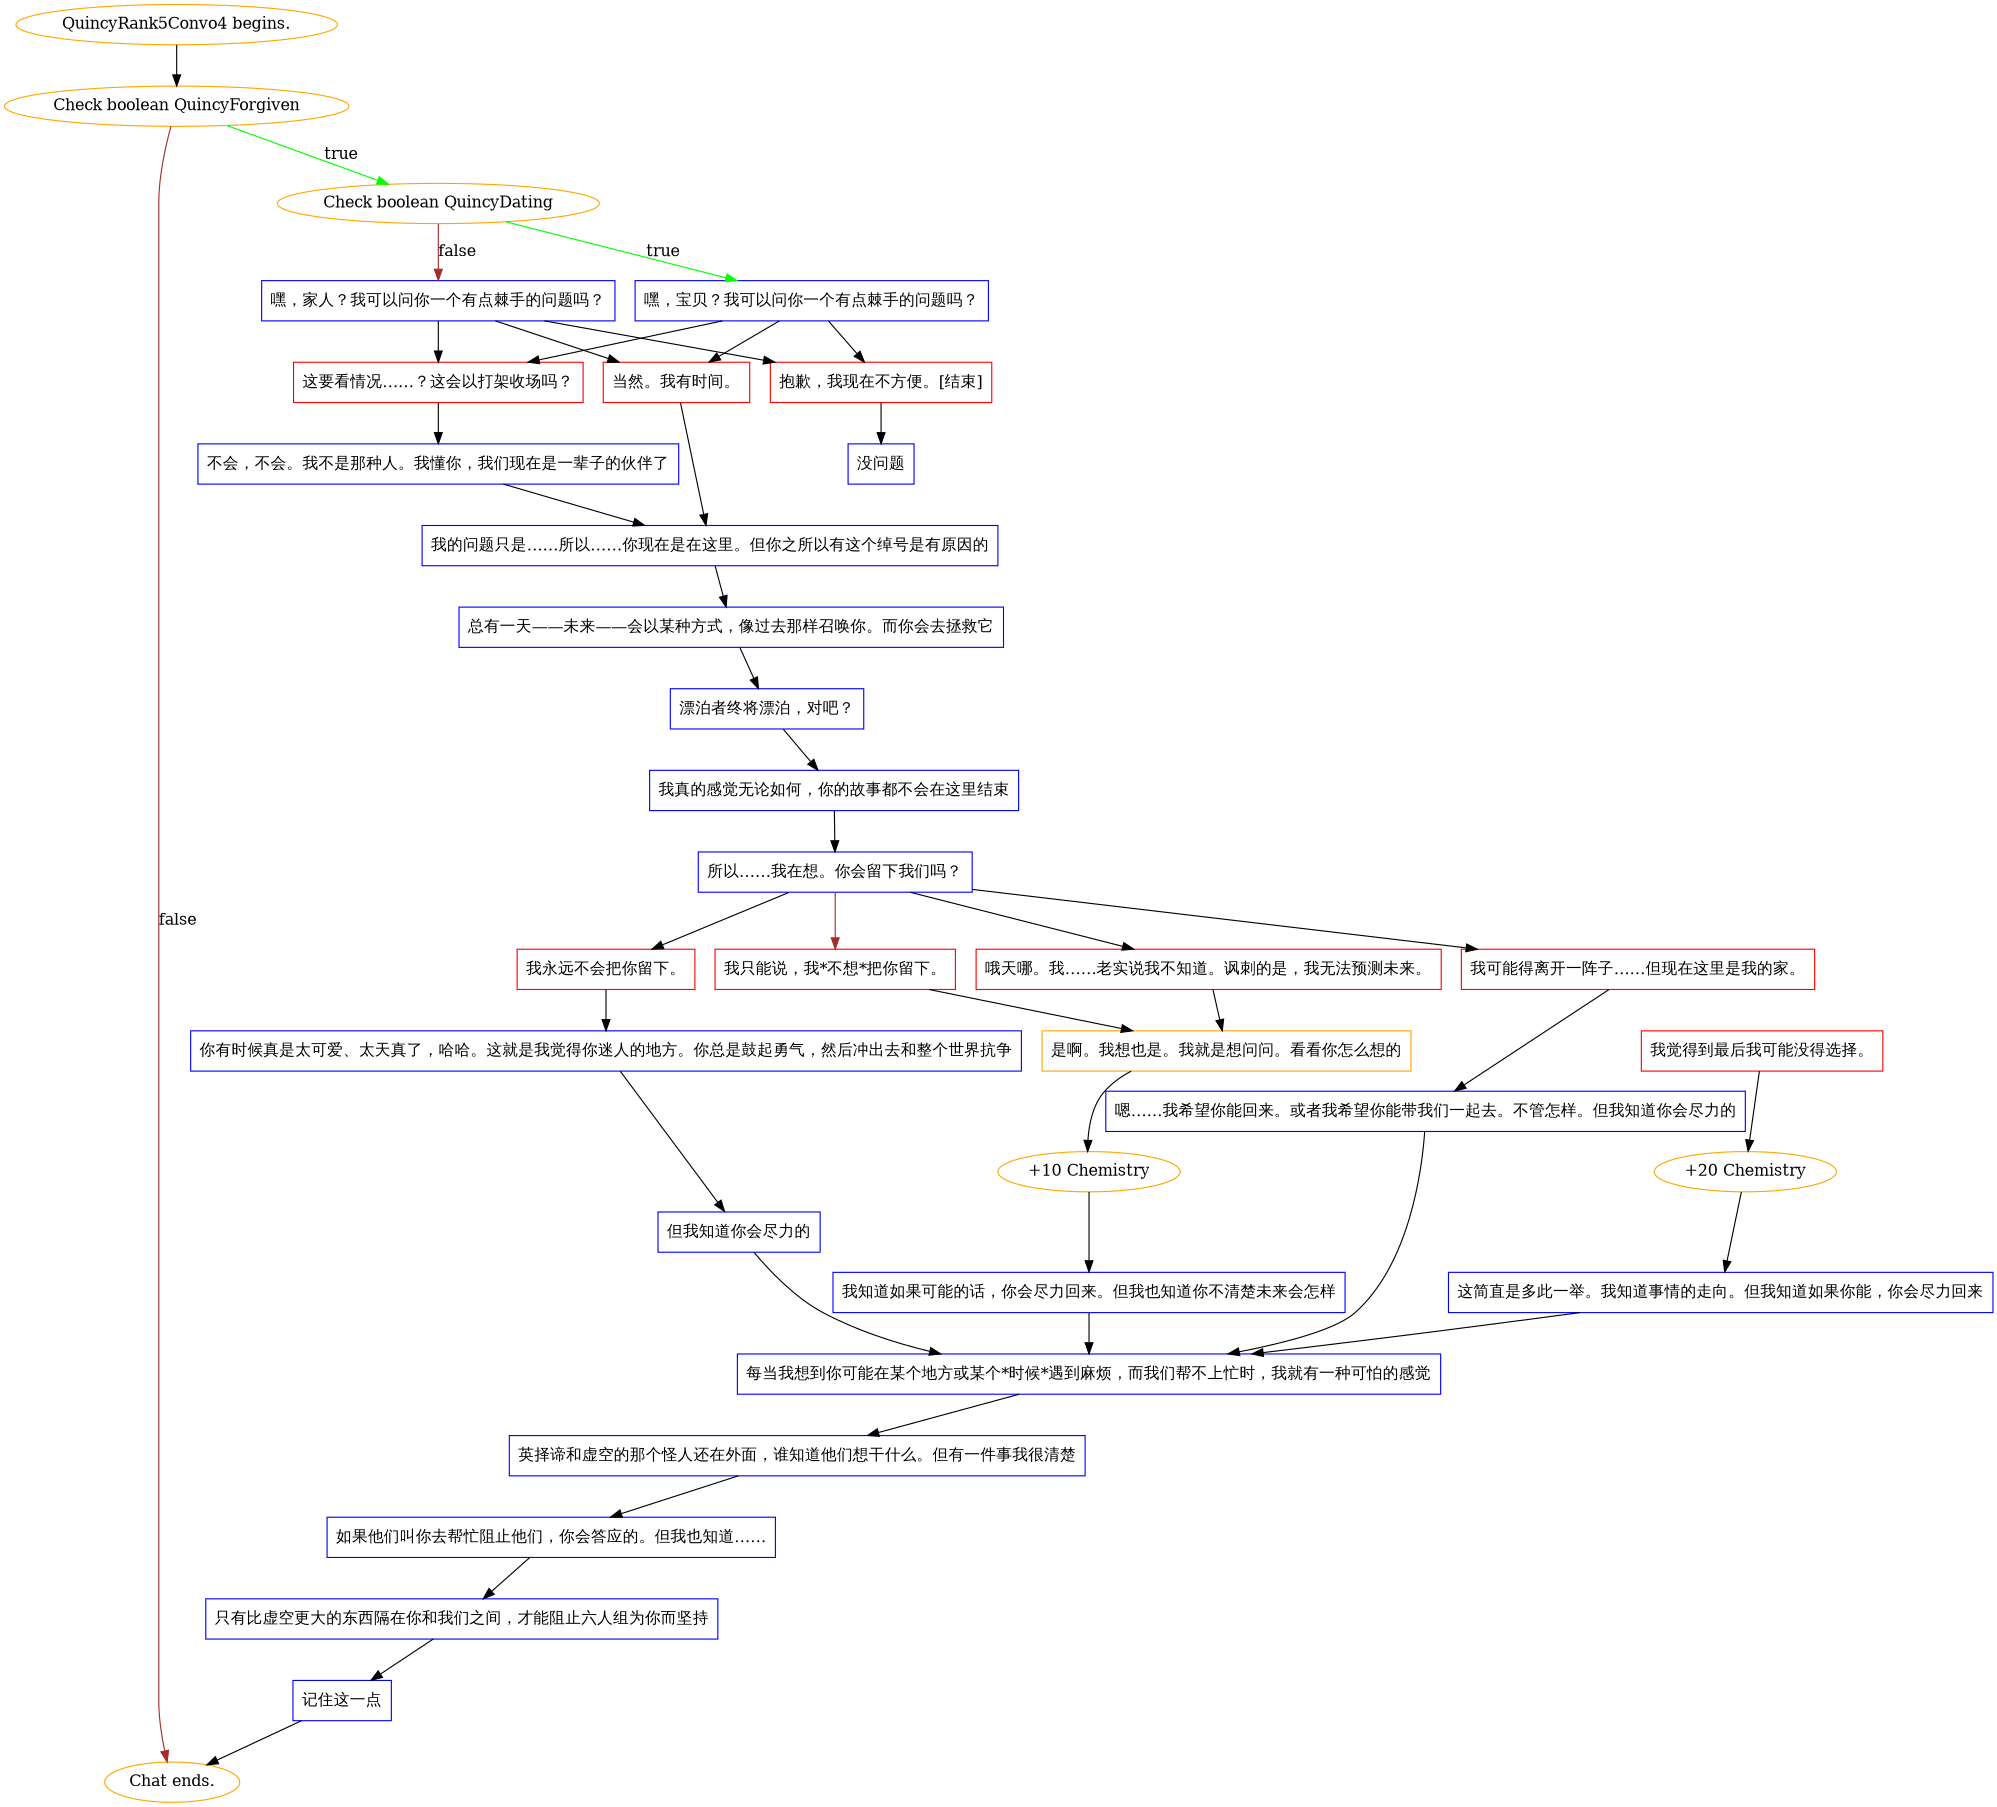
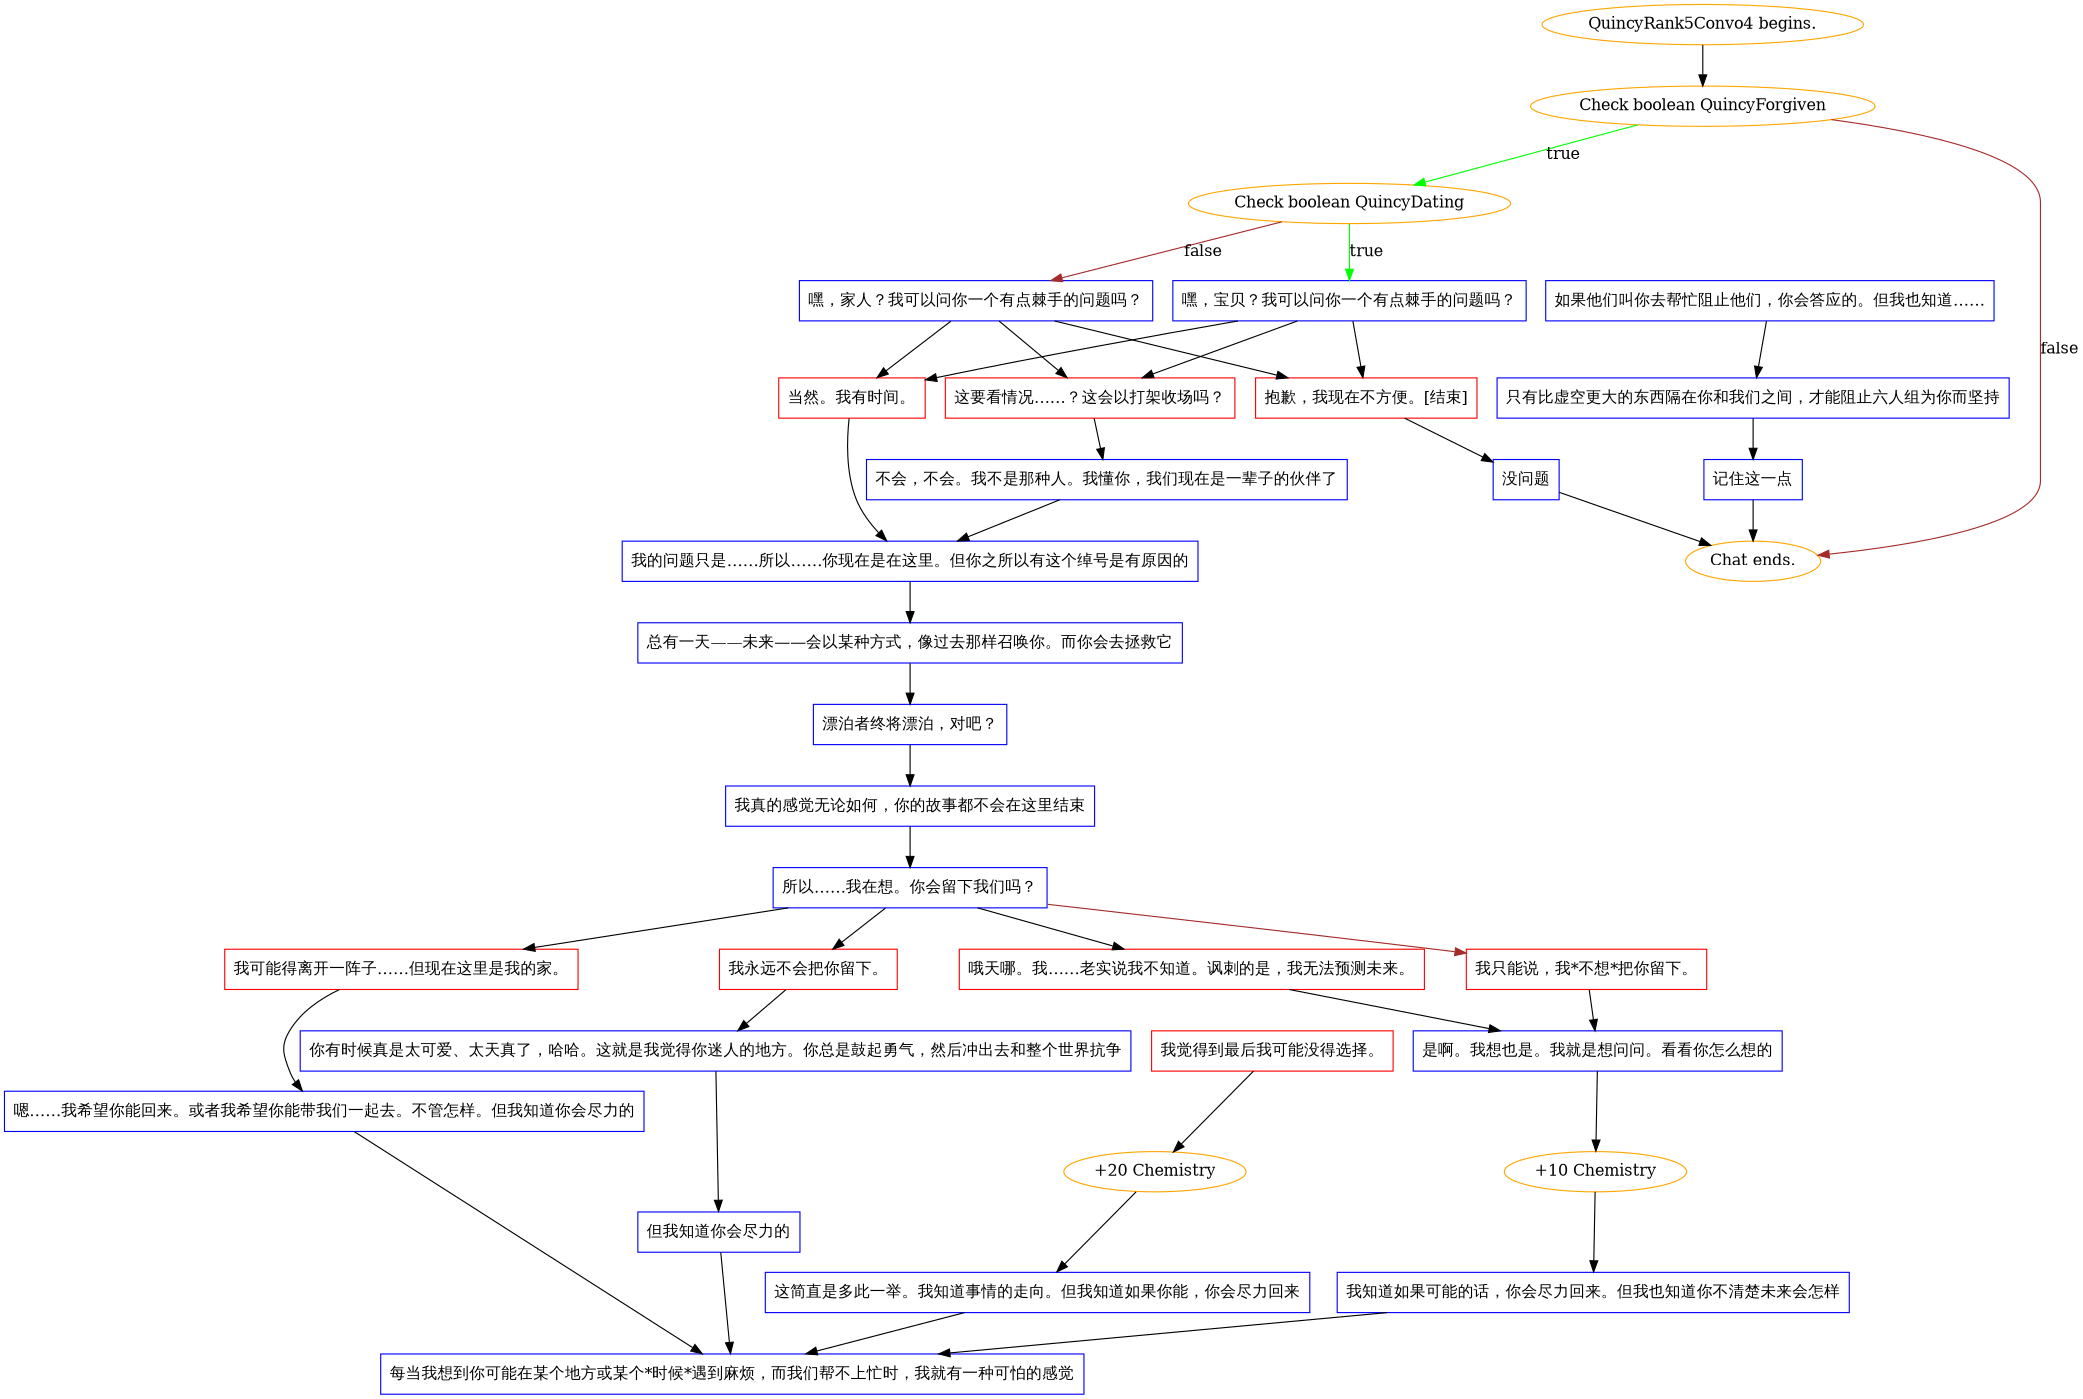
edge "没问题" -> "Chat ends.": added
node "是啊。我想也是。我就是想问问。看看你怎么想的": color orange -> blue
node "英择谛和虚空的那个怪人还在外面，谁知道他们想干什么。但有一件事我很清楚": removed
